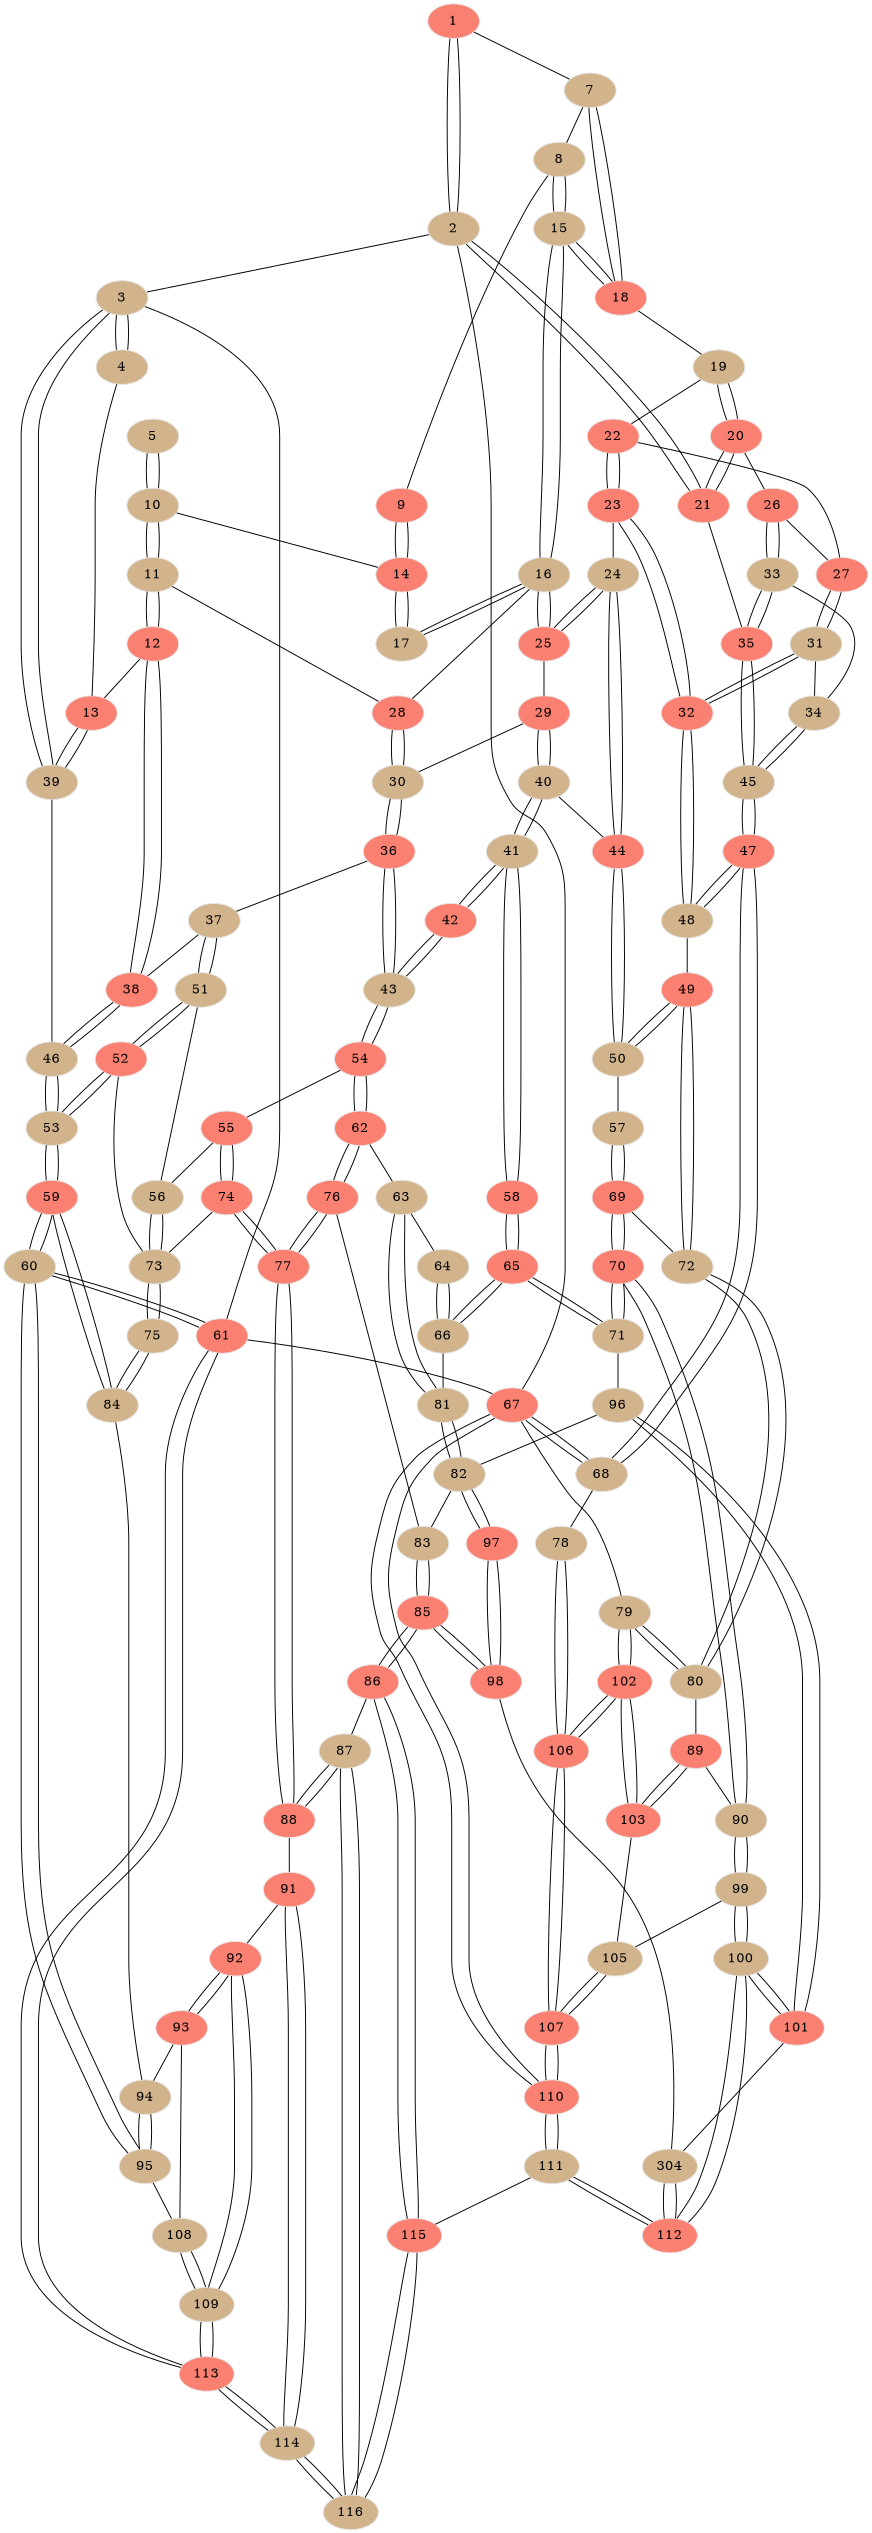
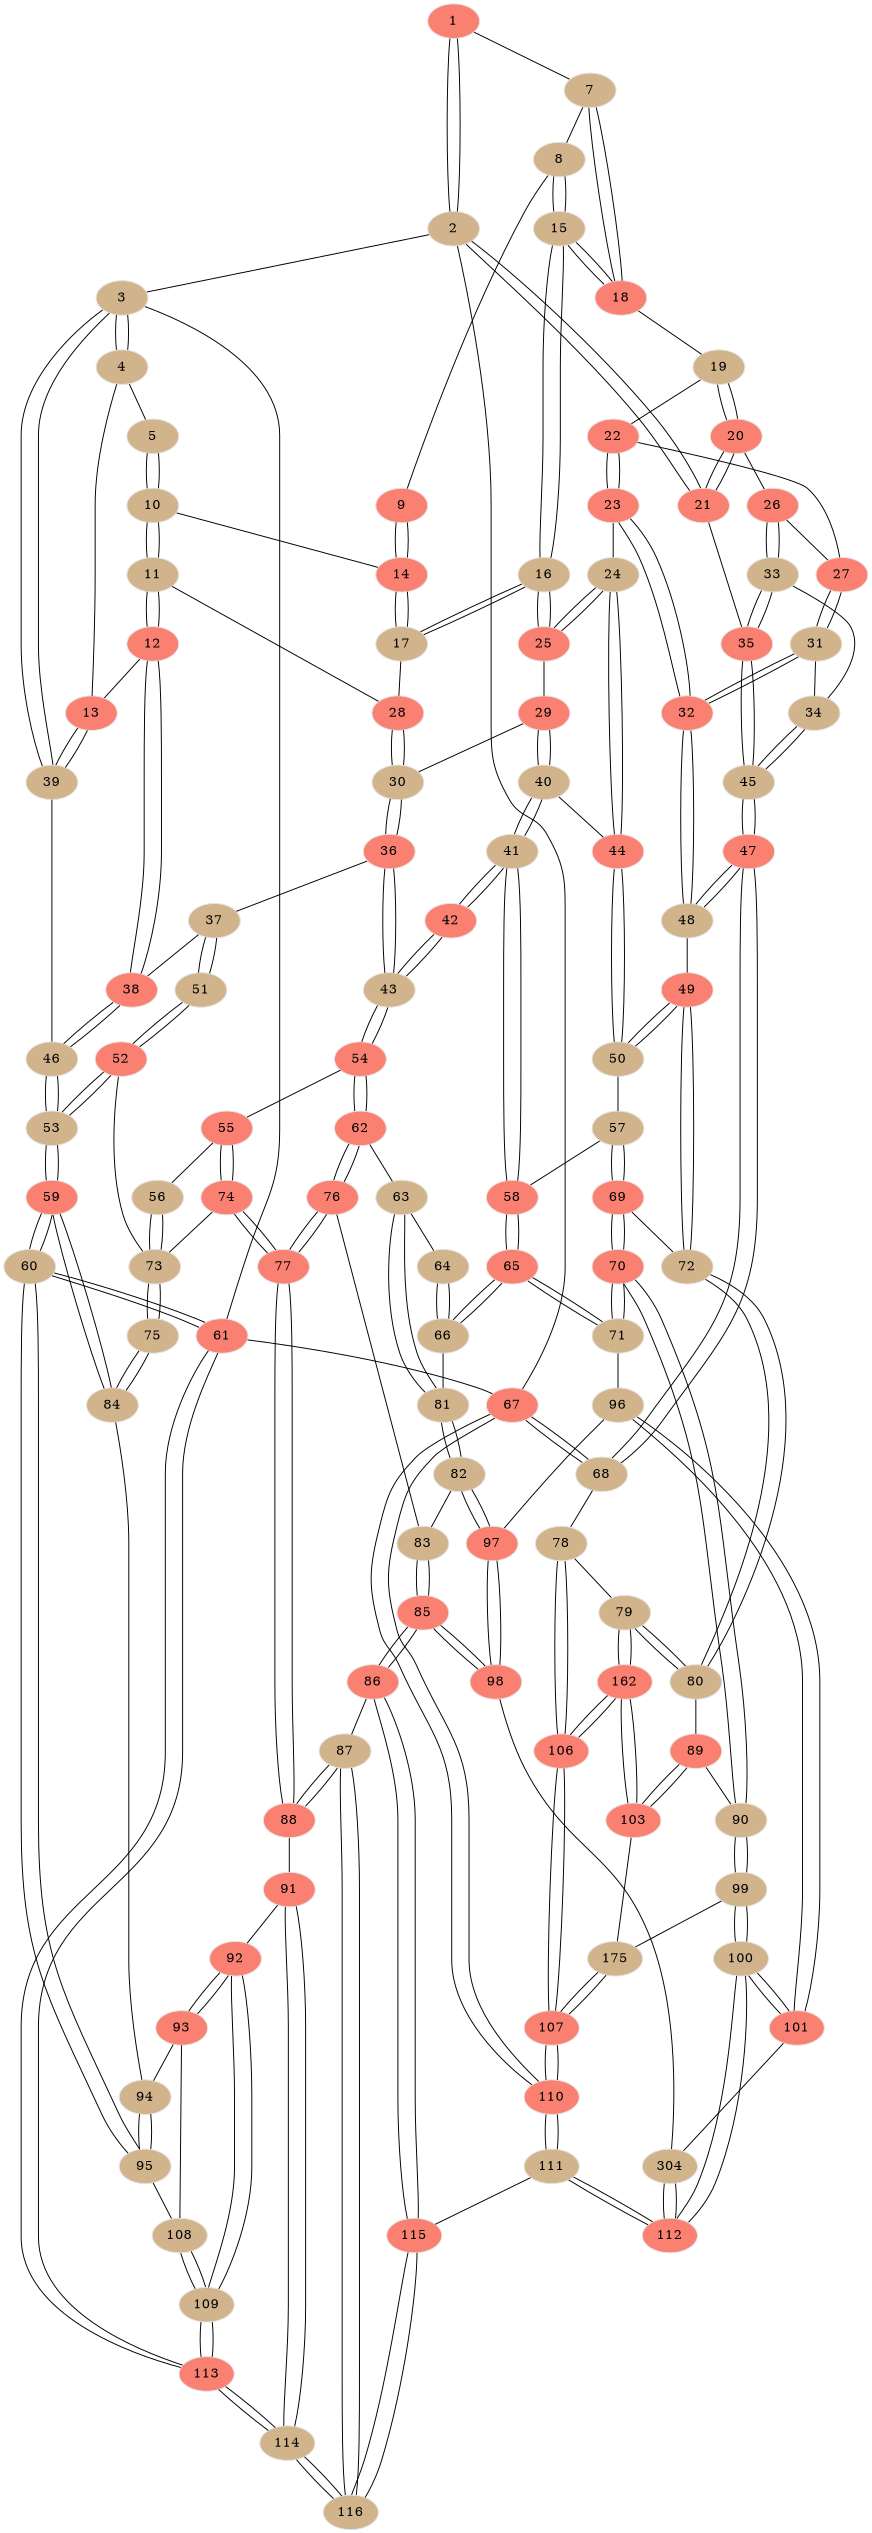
edge "4" -- "5": added
edge "16" -- "28": now "17" -- "28"
edge "51" -- "56": removed
edge "57" -- "58": added
edge "96" -- "82": now "96" -- "97"
edge "67" -- "79": now "78" -- "79"
node "102": label "102" -> "162"
node "105": label "105" -> "175"
